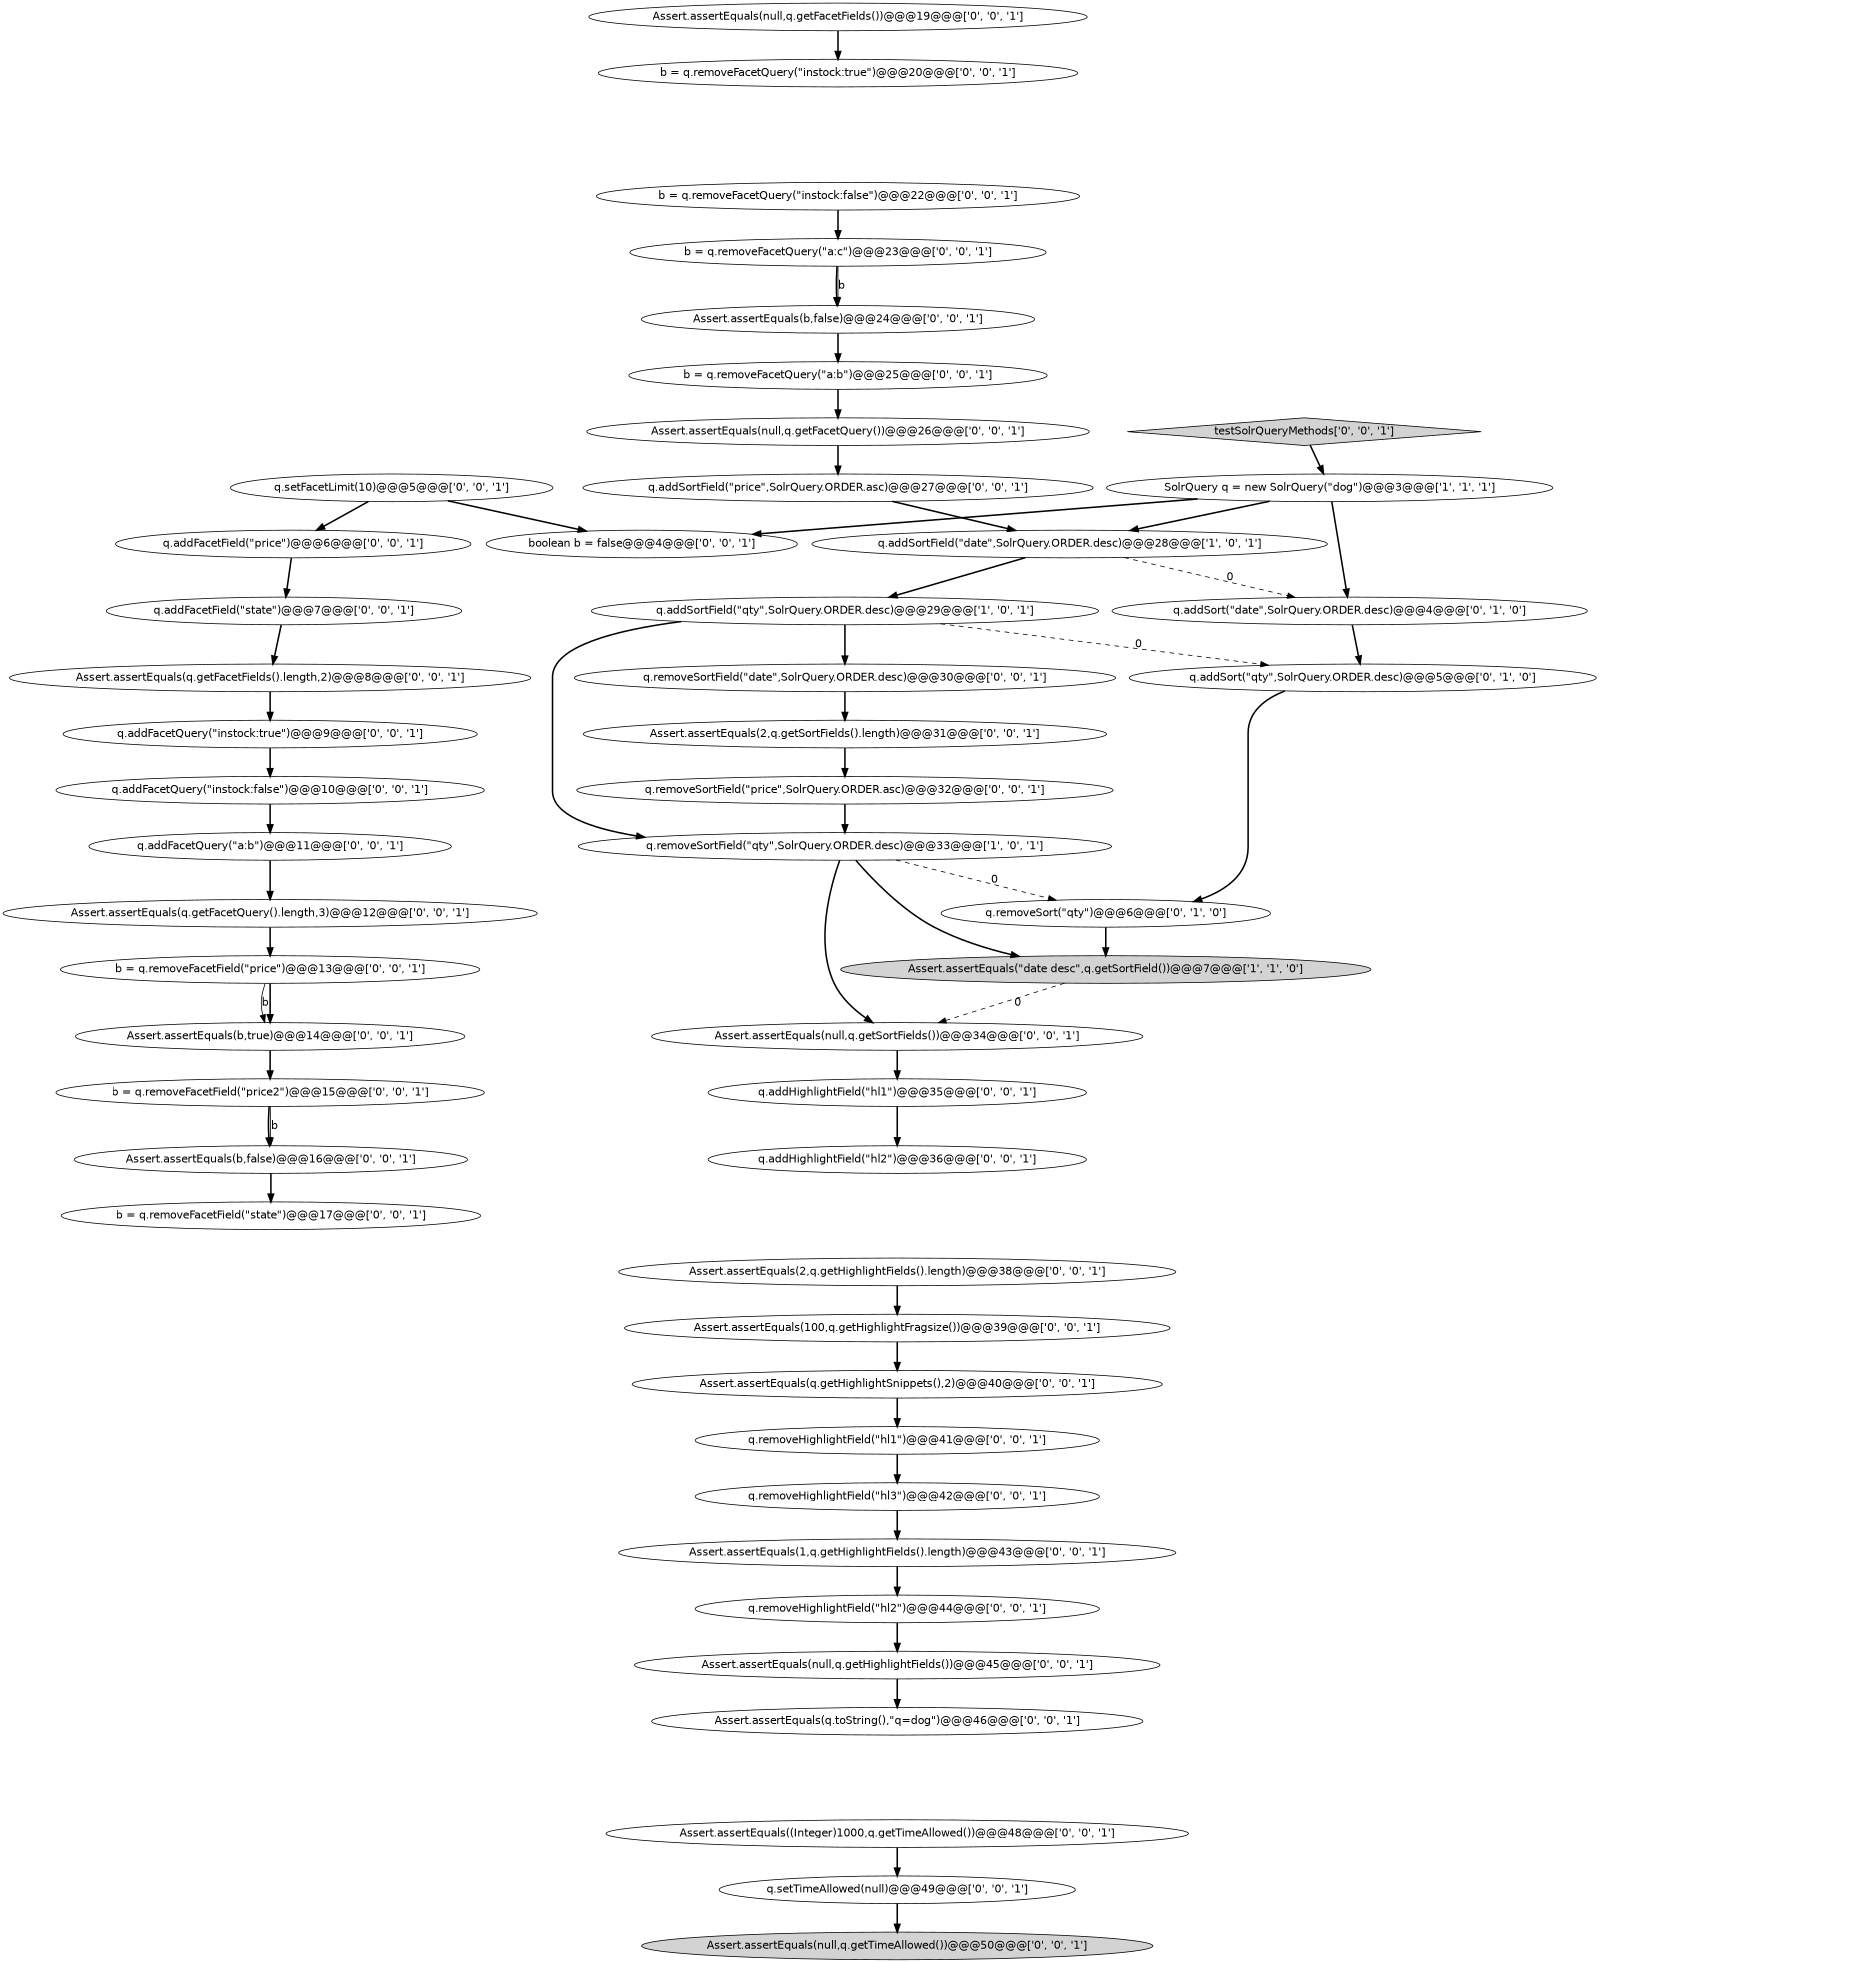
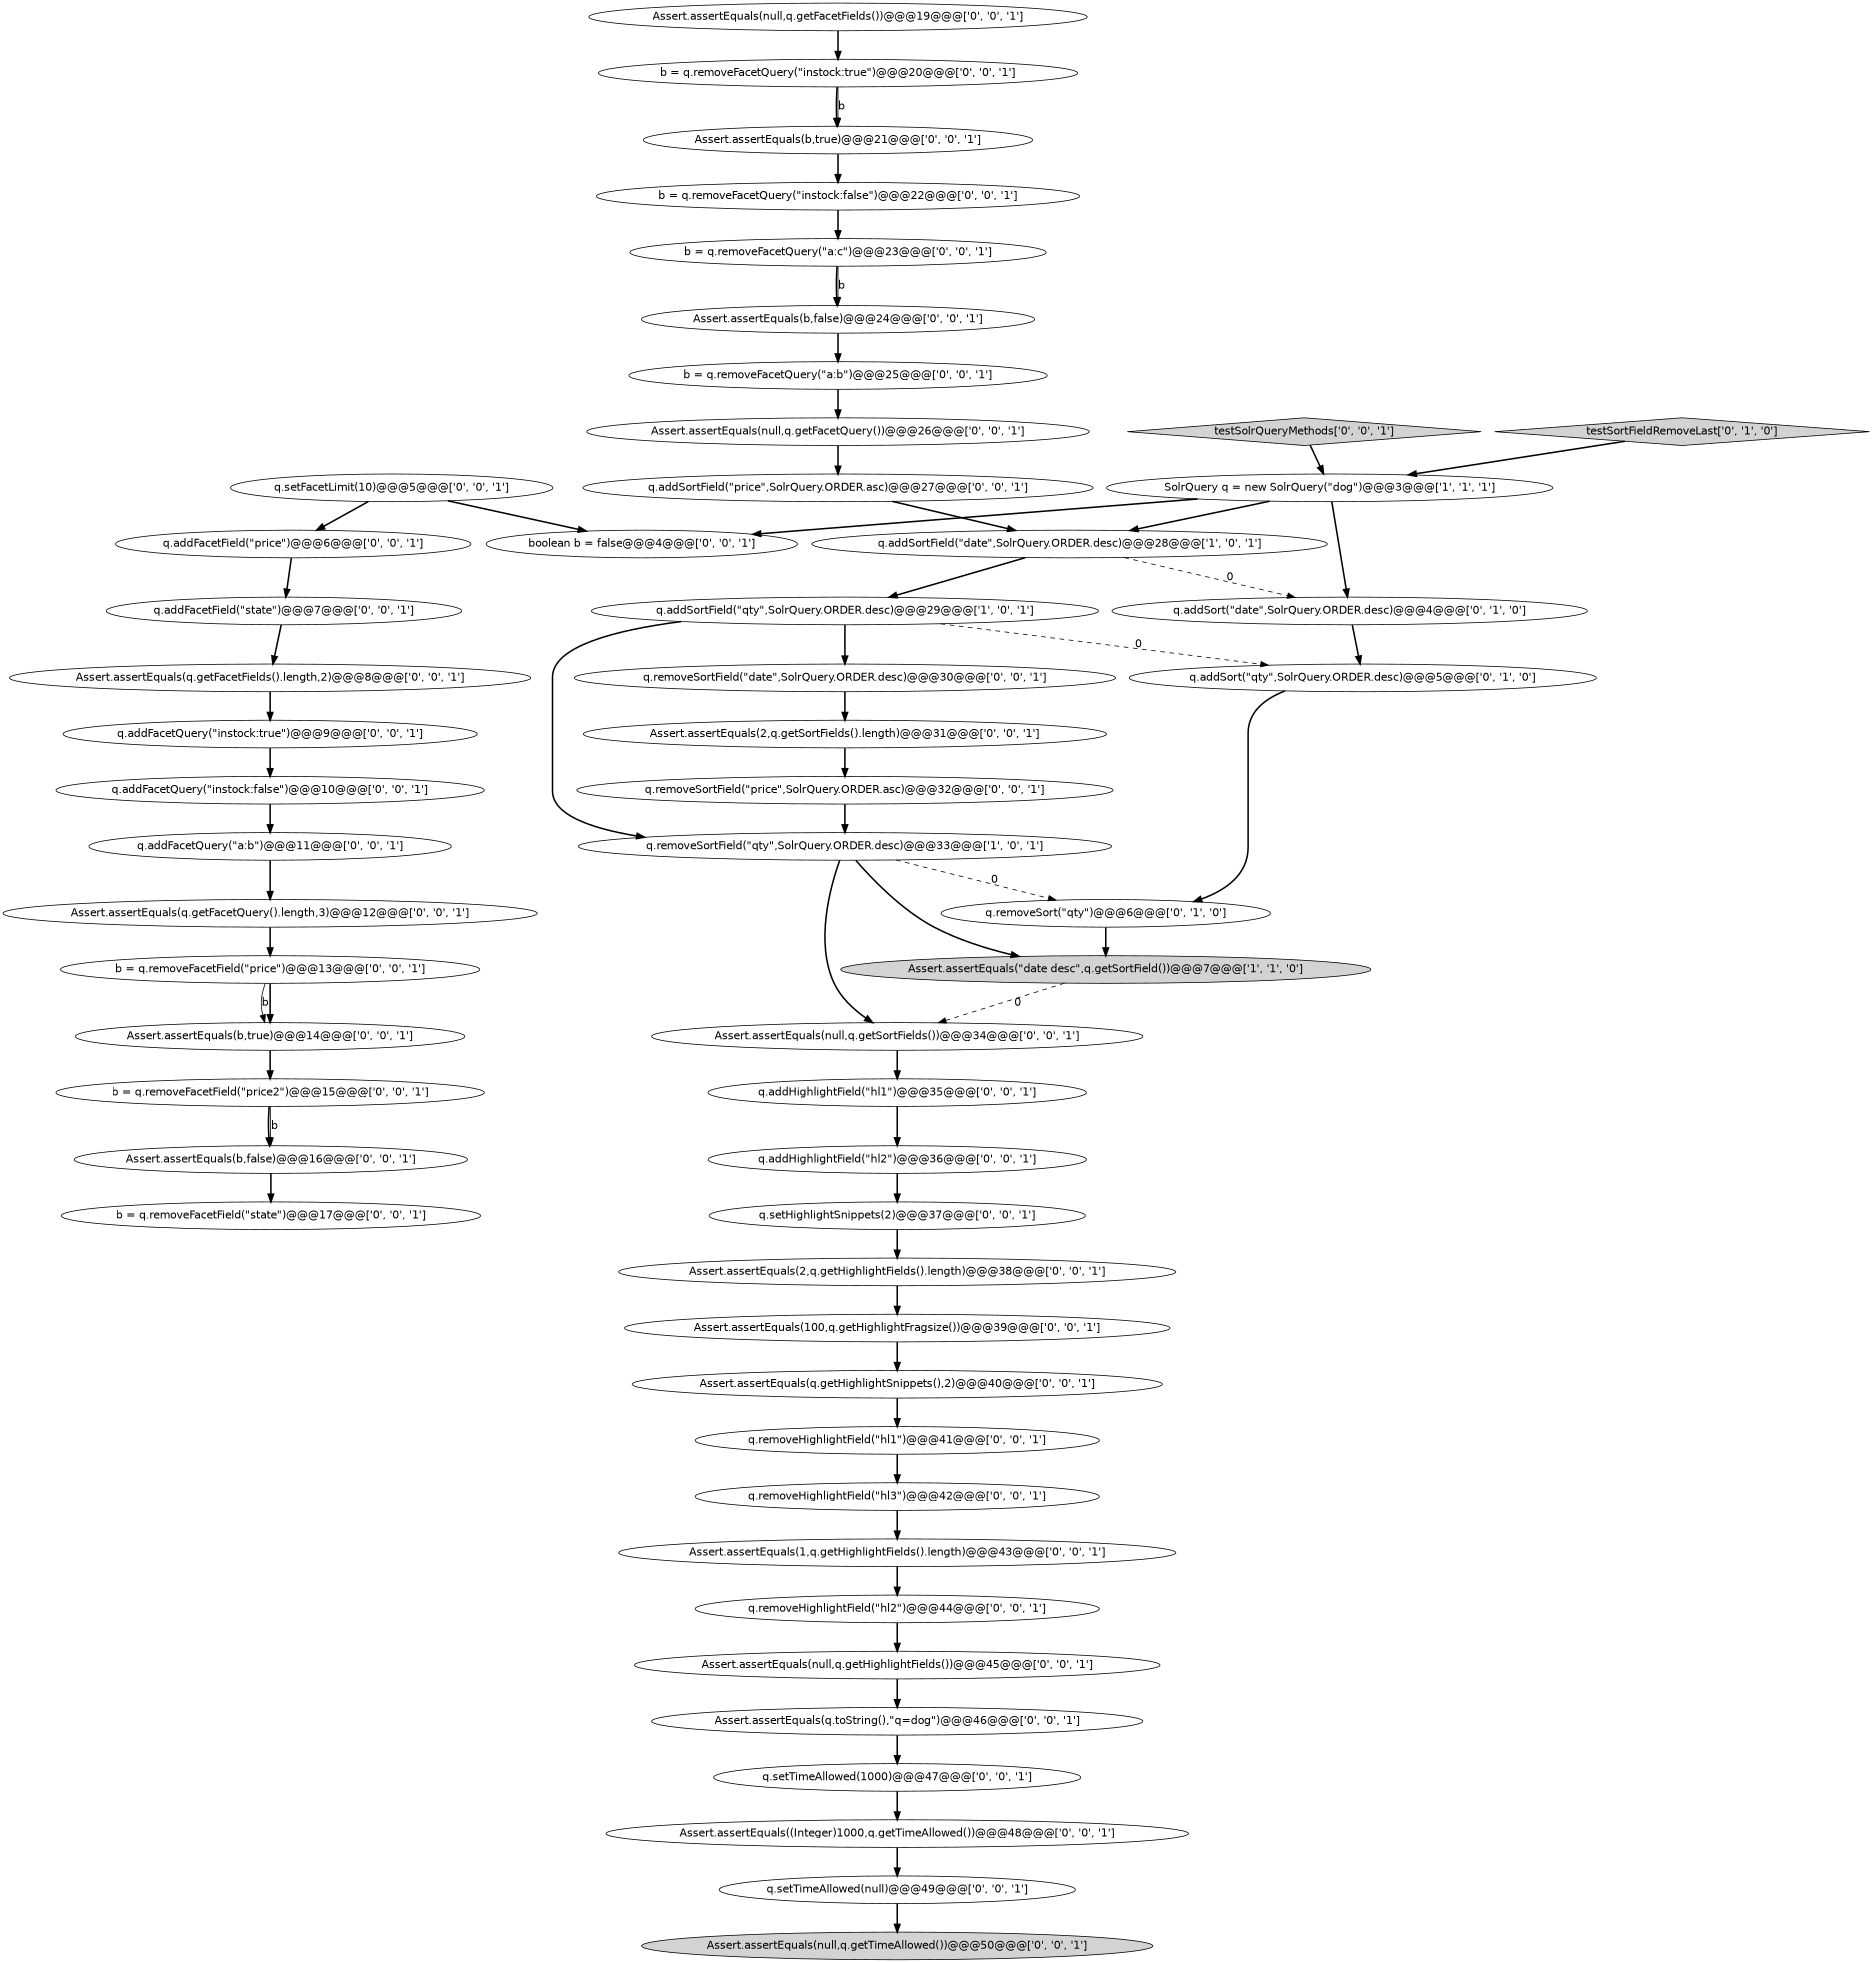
node "Assert.assertEquals(b,true)@@@21@@@['0', '0', '1']": added
node "testSortFieldRemoveLast['0', '1', '0']": added
node "q.setHighlightSnippets(2)@@@37@@@['0', '0', '1']": added
node "q.setTimeAllowed(1000)@@@47@@@['0', '0', '1']": added
